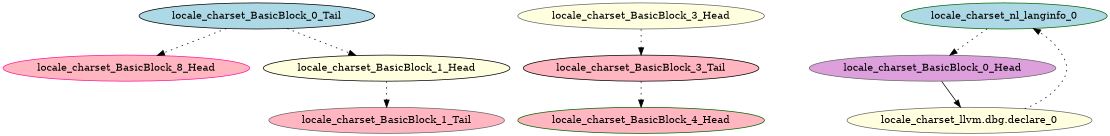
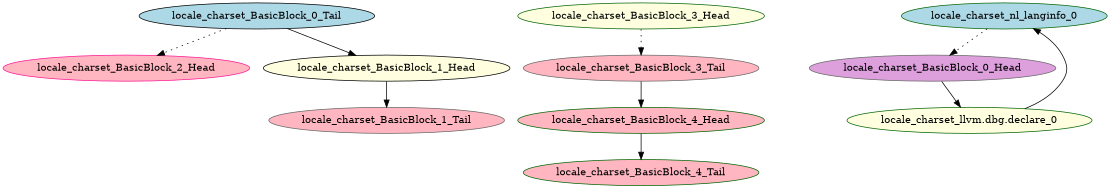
node "locale_charset_BasicBlock_3_Head": color gray40 -> darkgreen
edge "locale_charset_BasicBlock_0_Tail" -> "locale_charset_BasicBlock_1_Head": style dotted -> solid
node "locale_charset_BasicBlock_8_Head": label "locale_charset_BasicBlock_8_Head" -> "locale_charset_BasicBlock_2_Head"
node "locale_charset_BasicBlock_3_Tail": color black -> gray40
edge "locale_charset_llvm.dbg.declare_0" -> "locale_charset_nl_langinfo_0": style dotted -> solid
edge "locale_charset_BasicBlock_1_Head" -> "locale_charset_BasicBlock_1_Tail": style dotted -> solid
edge "locale_charset_BasicBlock_3_Tail" -> "locale_charset_BasicBlock_4_Head": style dotted -> solid
node "locale_charset_llvm.dbg.declare_0": color gray40 -> darkgreen
node "locale_charset_BasicBlock_4_Tail": added
